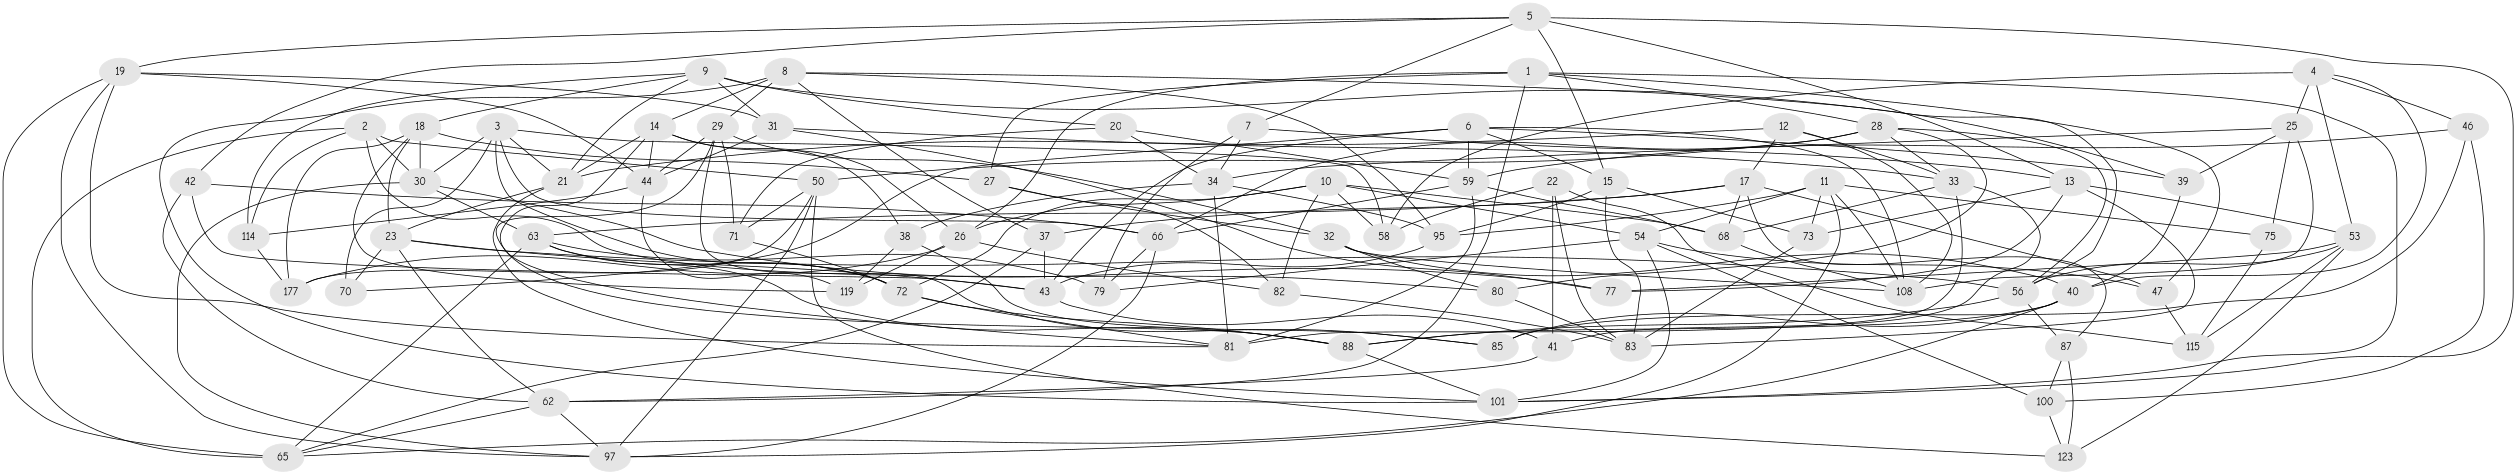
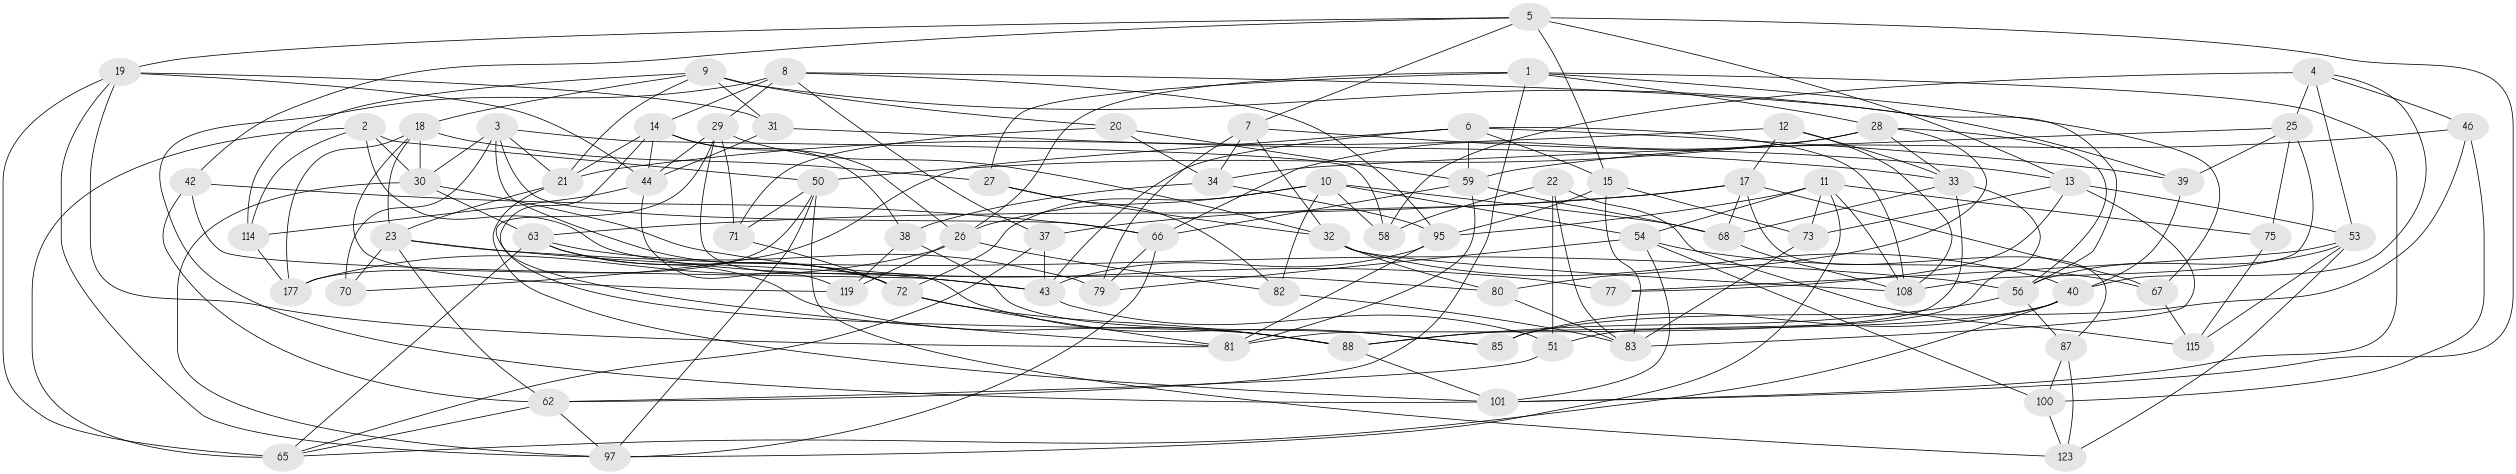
edge "7" -- "32": added
edge "31" -- "77": removed
edge "34" -- "81": now "95" -- "81"
node "47": label "47" -> "67"
node "41": label "41" -> "51"
